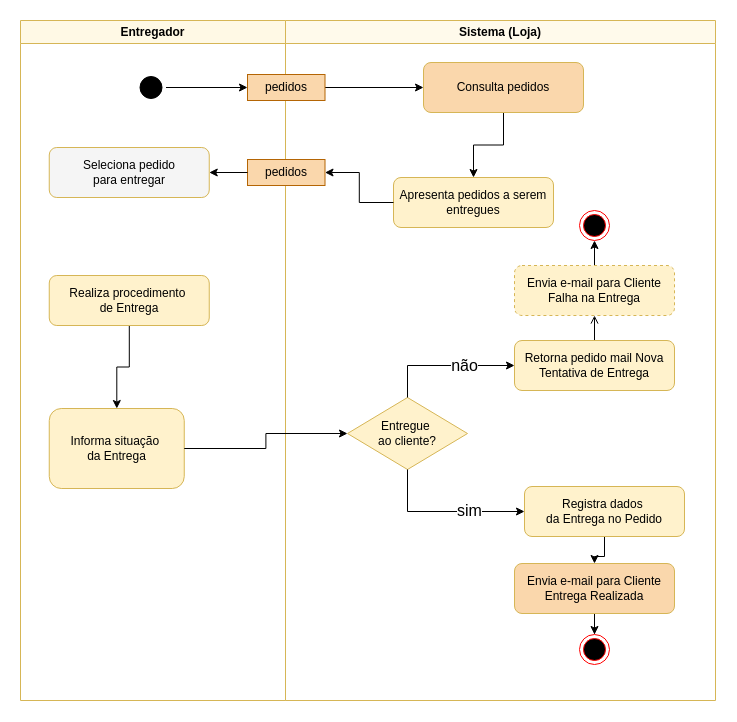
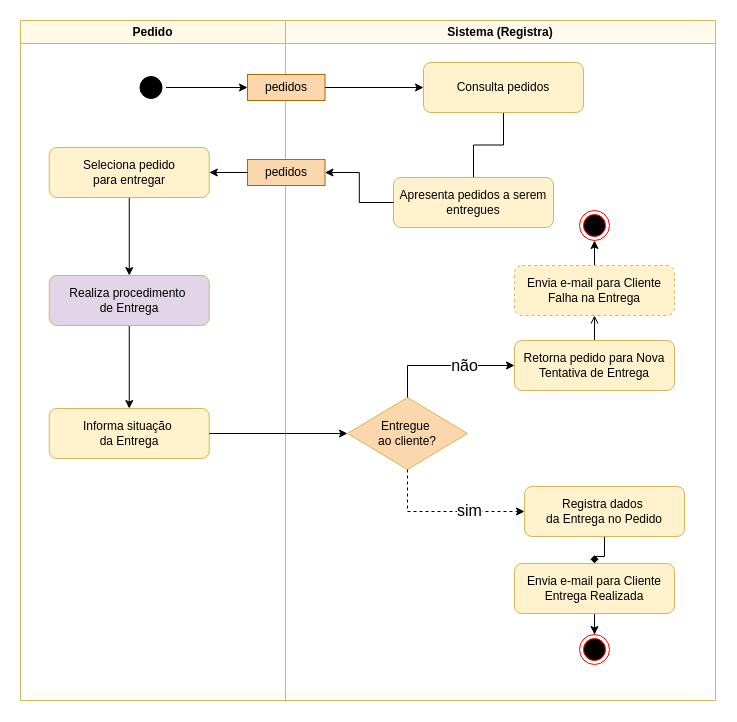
node "Entregador": label "Entregador" -> "Pedido"
node "Sistema (Loja)": label "Sistema (Loja)" -> "Sistema (Registra)"
node "Consulta pedidos": fillcolor #fad7ac -> #fff2cc
edge "Consulta pedidos" -> "Apresenta pedidos a serem entregues": arrowhead classic -> none
node "Seleciona pedido para entregar": fillcolor #f5f5f5 -> #fff2cc
edge "Seleciona pedido para entregar" -> "Realiza procedimento de Entrega": added
node "Realiza procedimento de Entrega": fillcolor #fff2cc -> #e1d5e7
node "Retorna pedido mail Nova Tentativa de Entrega": label "Retorna pedido mail Nova Tentativa de Entrega" -> "Retorna pedido para Nova Tentativa de Entrega"
node "Entregue ao cliente?": fillcolor #fff2cc -> #fad7ac
node "Informa situação da Entrega": size 135x80 -> 160x50
edge "Entregue ao cliente?" -> "Registra dados da Entrega no Pedido": style solid -> dashed
edge "Registra dados da Entrega no Pedido" -> "Envia e-mail para Cliente Entrega Realizada": arrowhead classic -> diamond
node "Envia e-mail para Cliente Entrega Realizada": fillcolor #fad7ac -> #fff2cc
